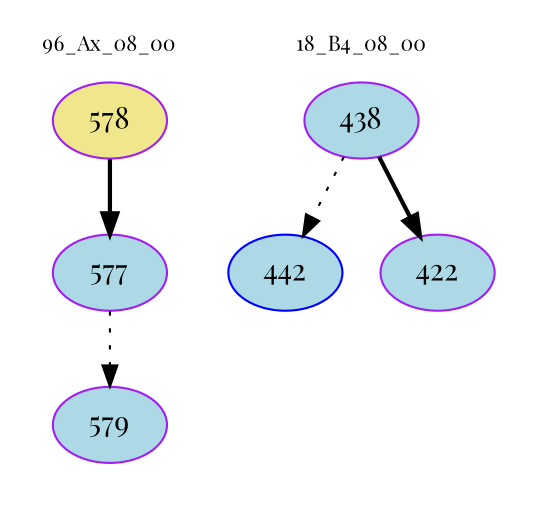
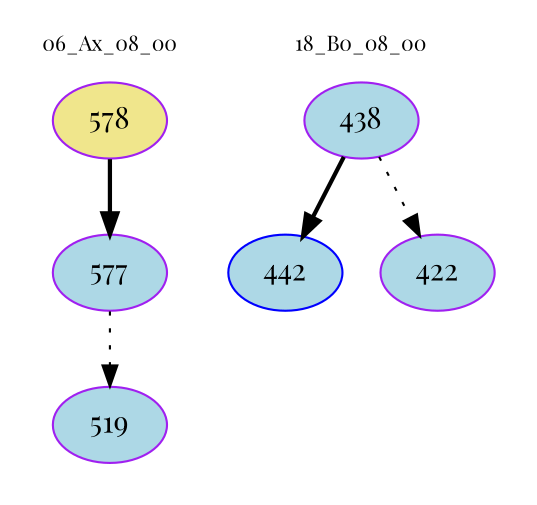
cluster "96_Ax_08_00": label "96_Ax_08_00" -> "06_Ax_08_00"
cluster "18_B4_08_00": label "18_B4_08_00" -> "18_B0_08_00"
edge "438" -> "442": style dotted -> bold
edge "438" -> "422": style bold -> dotted
node "579": label "579" -> "519"
